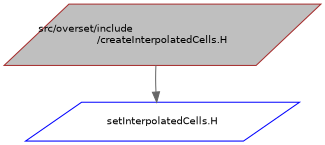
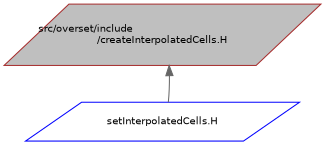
edge "src/overset/include /createInterpolatedCells.H" -> "setInterpolatedCells.H": reversed
